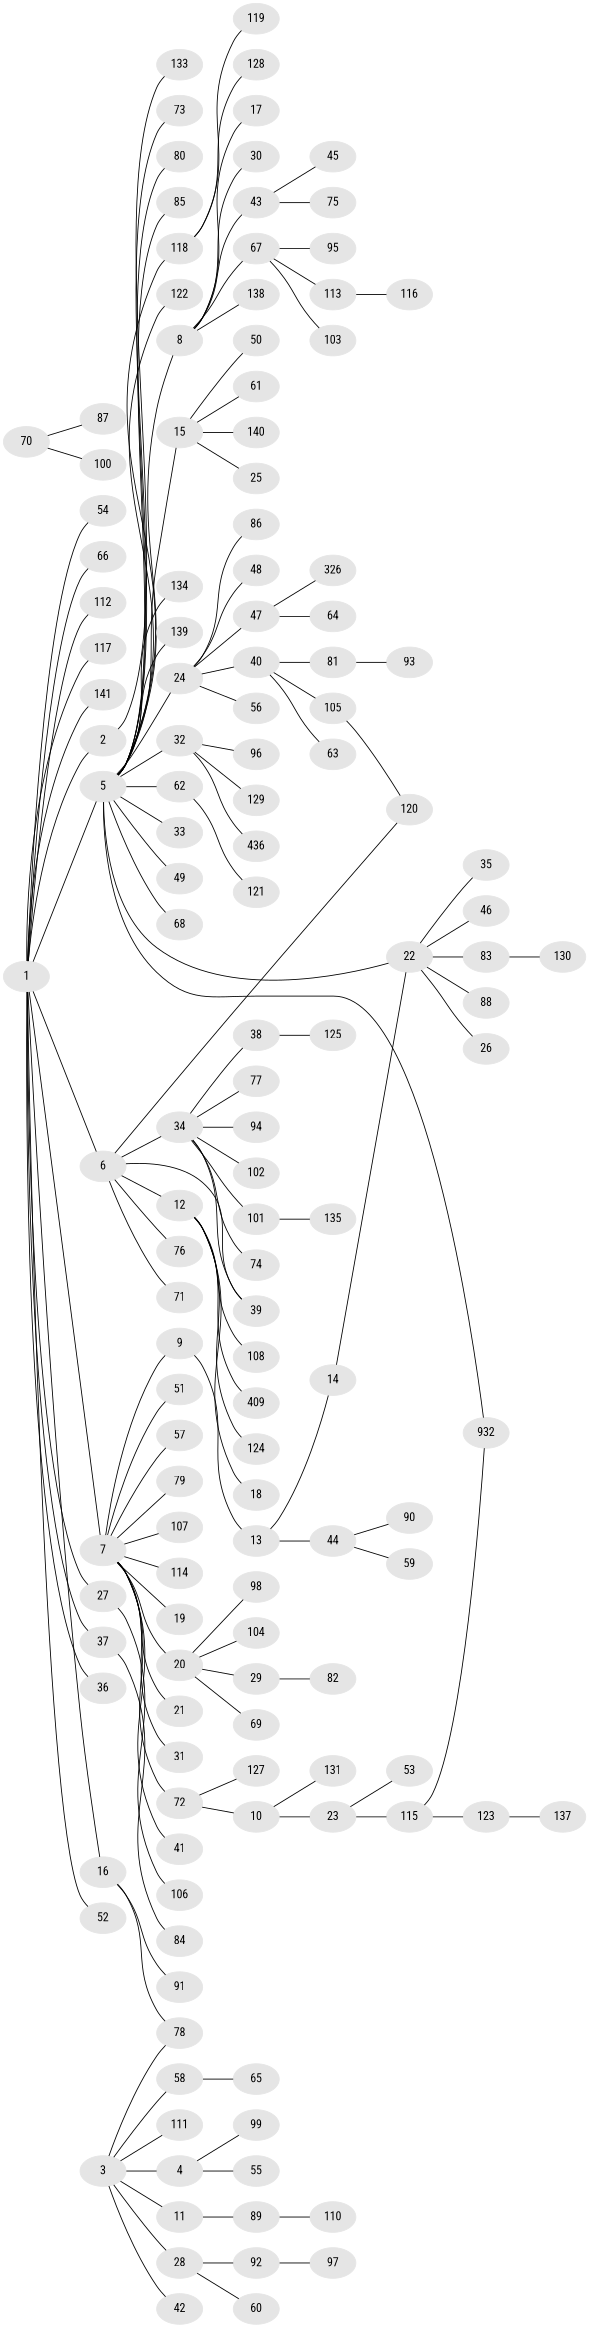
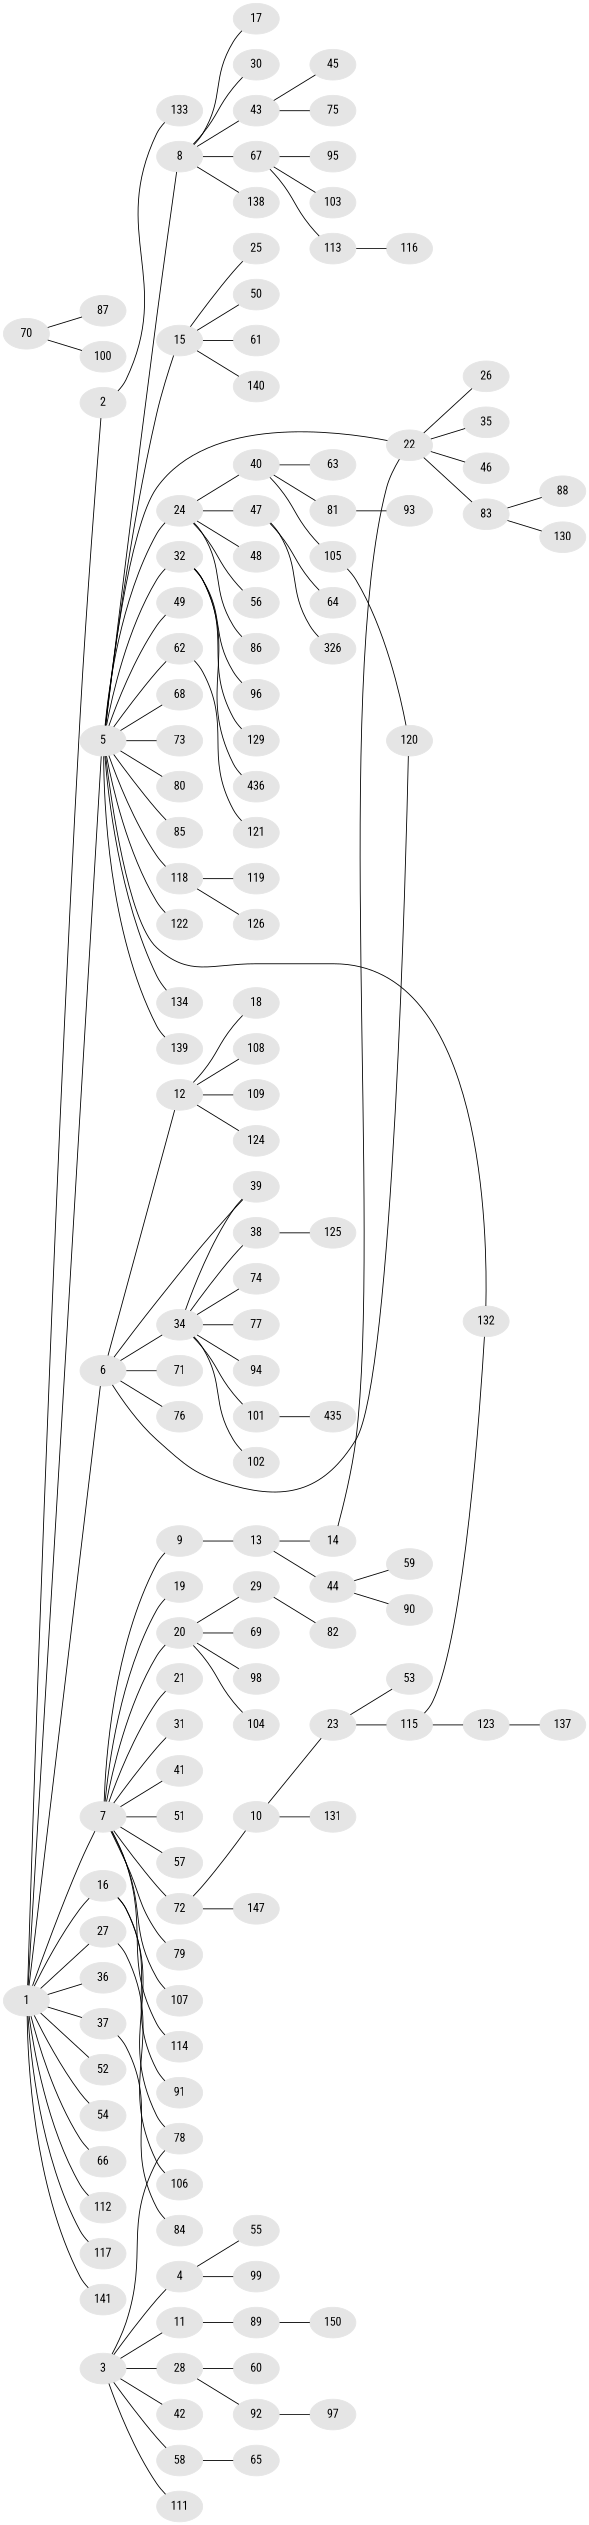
node "128": label "128" -> "126"
node "33": removed
edge "22" -- "88": now "83" -- "88"
node "135": label "135" -> "435"
node "409": label "409" -> "109"
node "932": label "932" -> "132"
node "127": label "127" -> "147"
node "110": label "110" -> "150"
